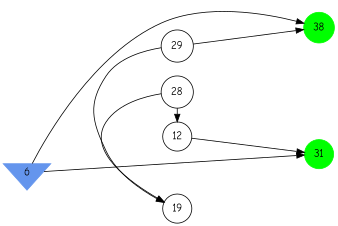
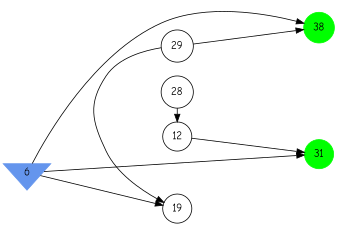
edge "28" -> "19": now "6" -> "19"
